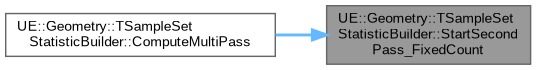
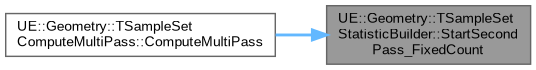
node "UE::Geometry::TSampleSet StatisticBuilder::ComputeMultiPass": label "UE::Geometry::TSampleSet StatisticBuilder::ComputeMultiPass" -> "UE::Geometry::TSampleSet ComputeMultiPass::ComputeMultiPass"
